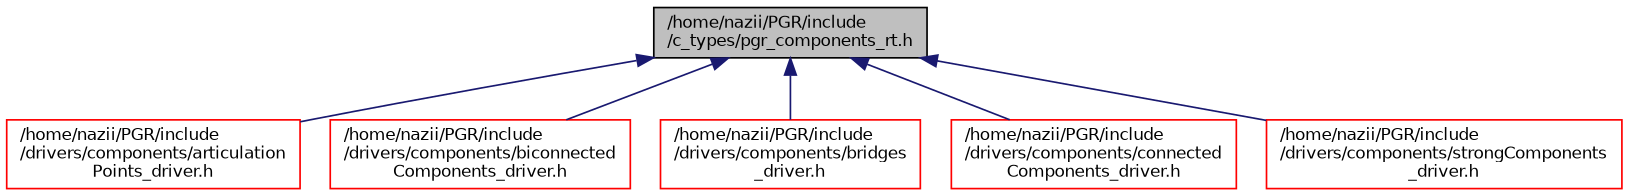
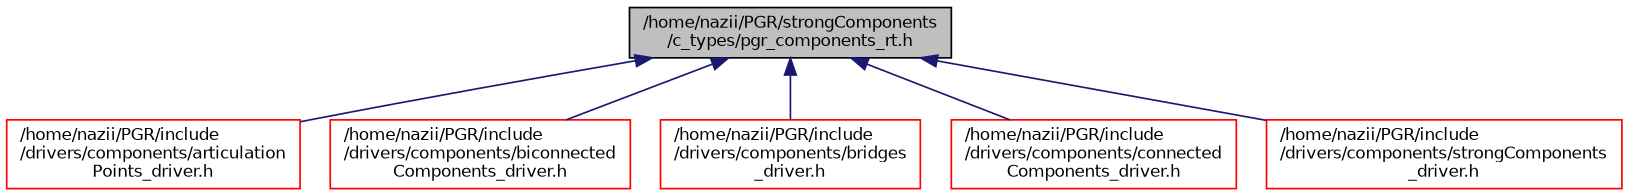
node "/home/nazii/PGR/include /c_types/pgr_components_rt.h": label "/home/nazii/PGR/include /c_types/pgr_components_rt.h" -> "/home/nazii/PGR/strongComponents /c_types/pgr_components_rt.h"
